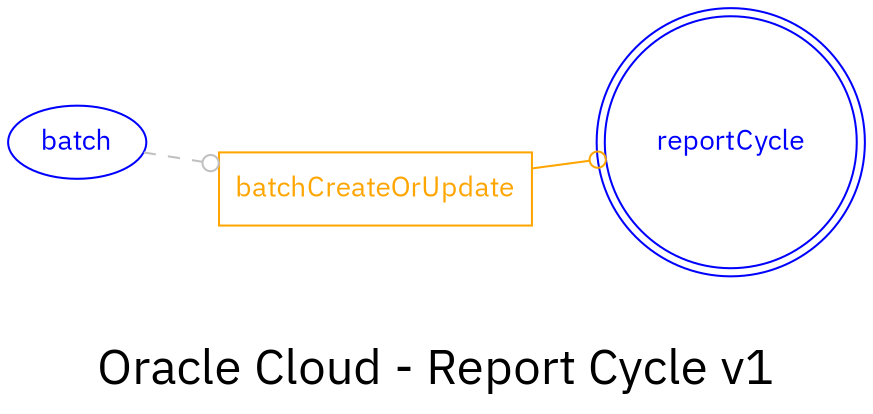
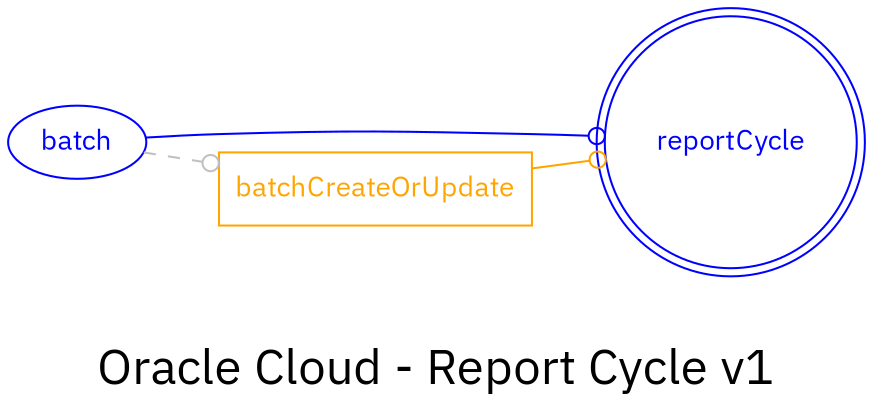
edge "batch" -> "reportCycle": added
